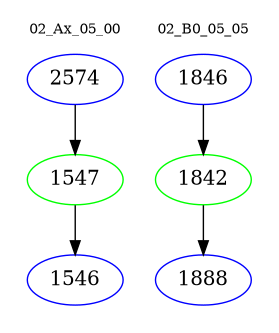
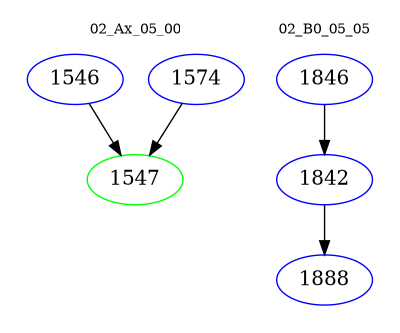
node "2574": label "2574" -> "1574"
node "1842": color green -> blue
edge "1547" -> "1546": reversed
